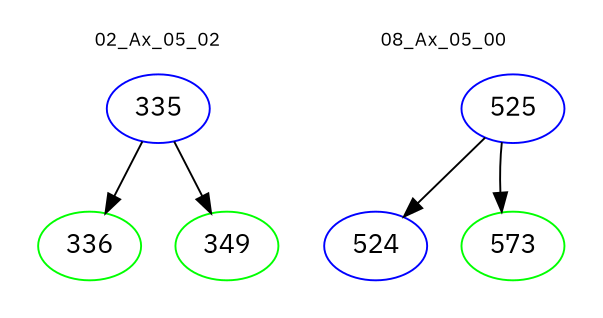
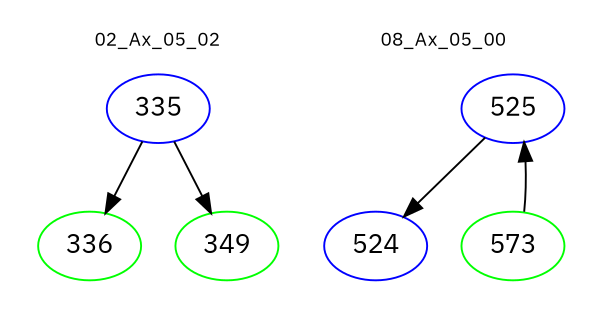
edge "525" -> "573": reversed
